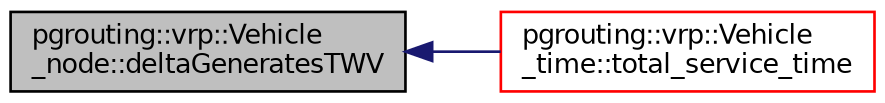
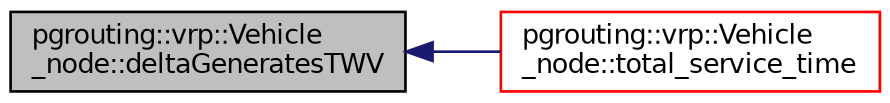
node "pgrouting::vrp::Vehicle _time::total_service_time": label "pgrouting::vrp::Vehicle _time::total_service_time" -> "pgrouting::vrp::Vehicle _node::total_service_time"
